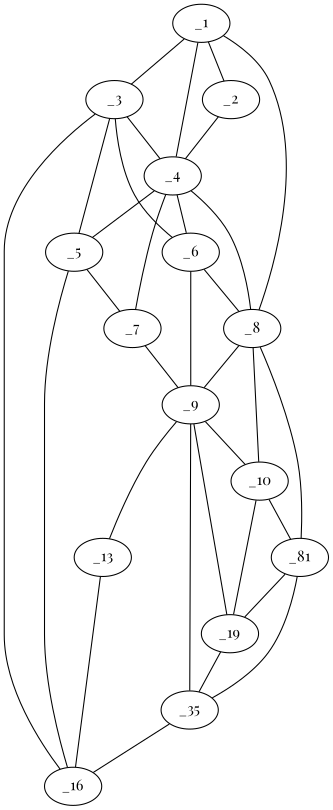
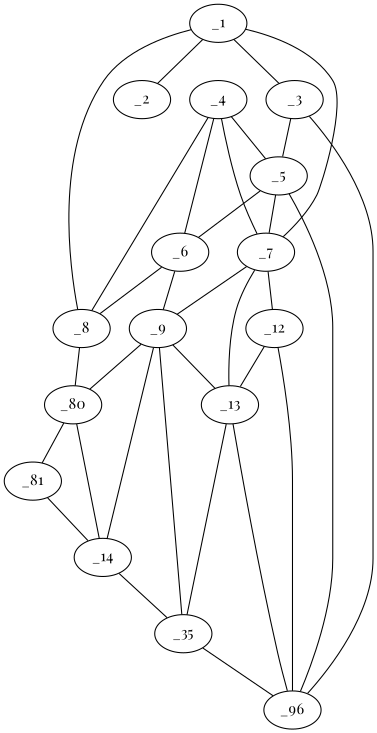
edge "_1" -- "_4": now "_1" -- "_7"
edge "_3" -- "_4": removed
edge "_2" -- "_4": removed
edge "_3" -- "_6": now "_5" -- "_6"
edge "_7" -- "_13": added
node "_12": added
edge "_8" -- "_9": removed
edge "_8" -- "_81": removed
node "_10": label "_10" -> "_80"
node "_19": label "_19" -> "_14"
edge "_81" -- "_35": now "_13" -- "_35"
node "_16": label "_16" -> "_96"
